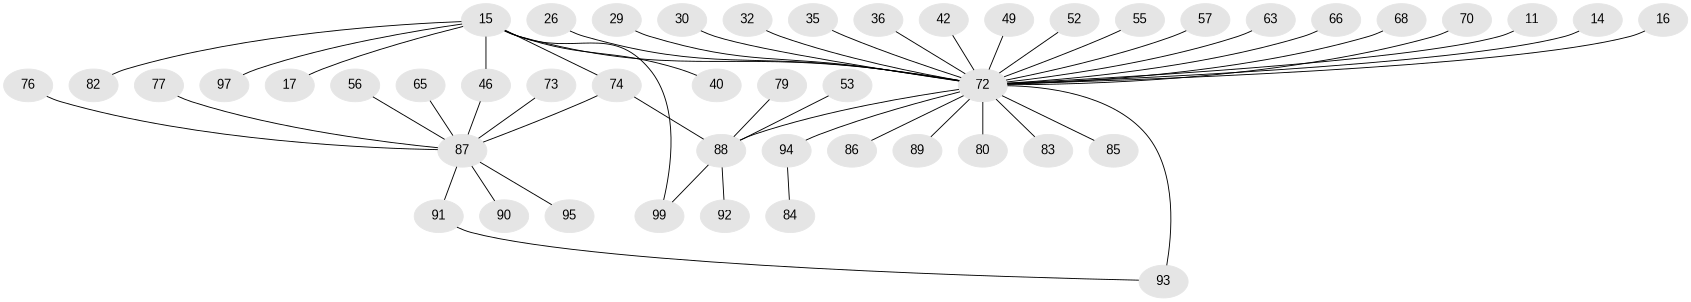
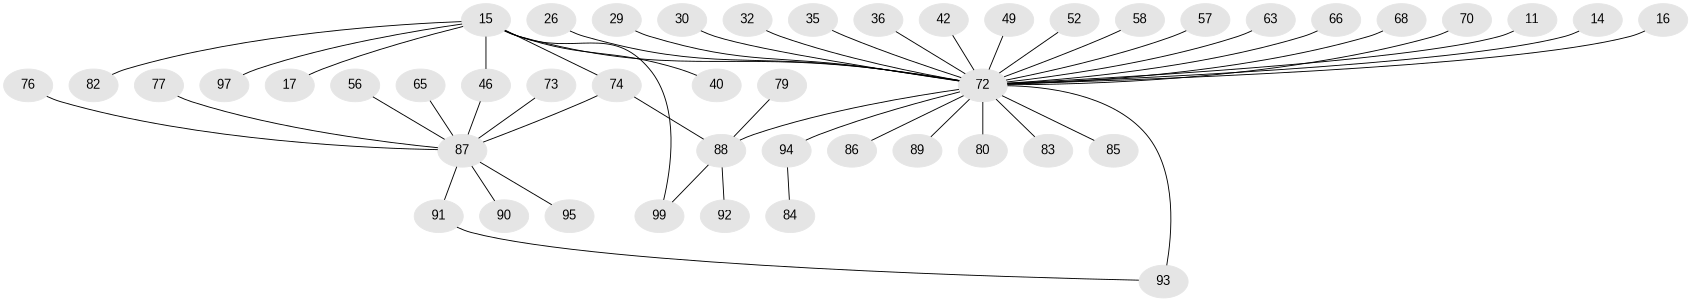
node "55": label "55" -> "58"
node "53": removed
